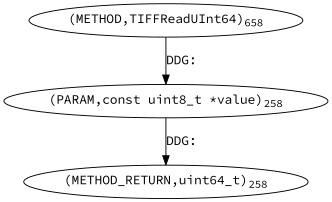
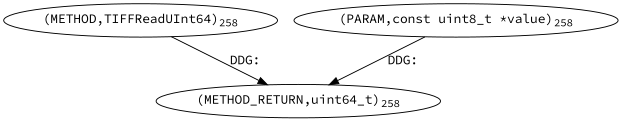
node "(METHOD,TIFFReadUInt64)": text "658" -> "258"
edge "(METHOD,TIFFReadUInt64)" -> "(PARAM,const uint8_t *value)": now "(METHOD,TIFFReadUInt64)" -> "(METHOD_RETURN,uint64_t)"
